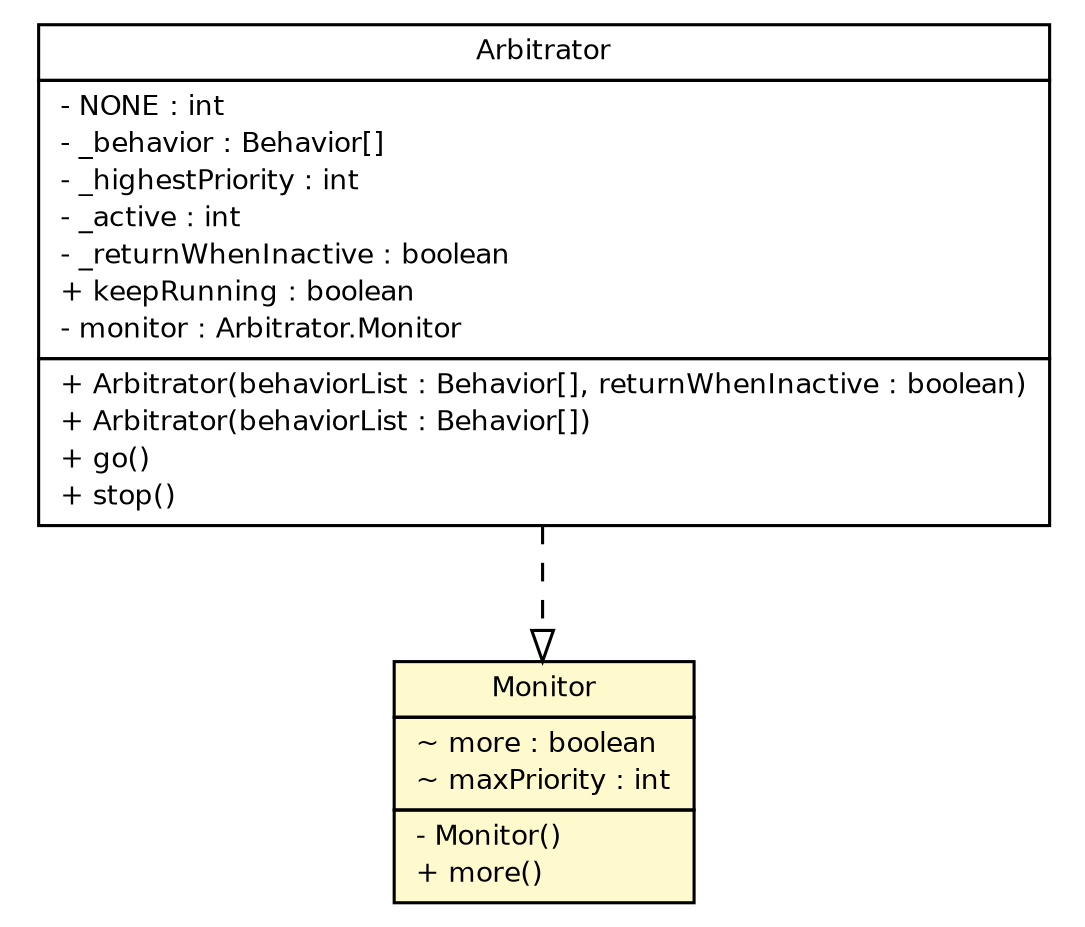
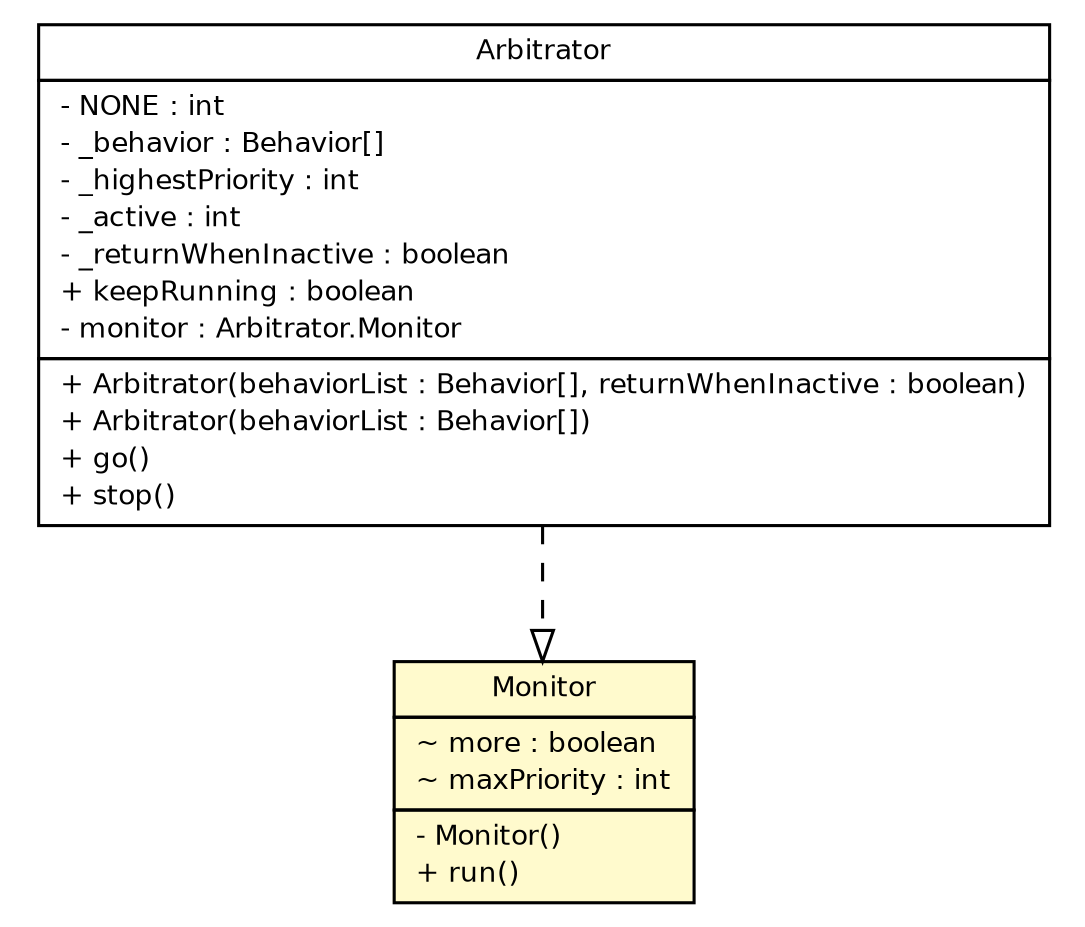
node "Monitor": text "+ more()" -> "+ run()"
